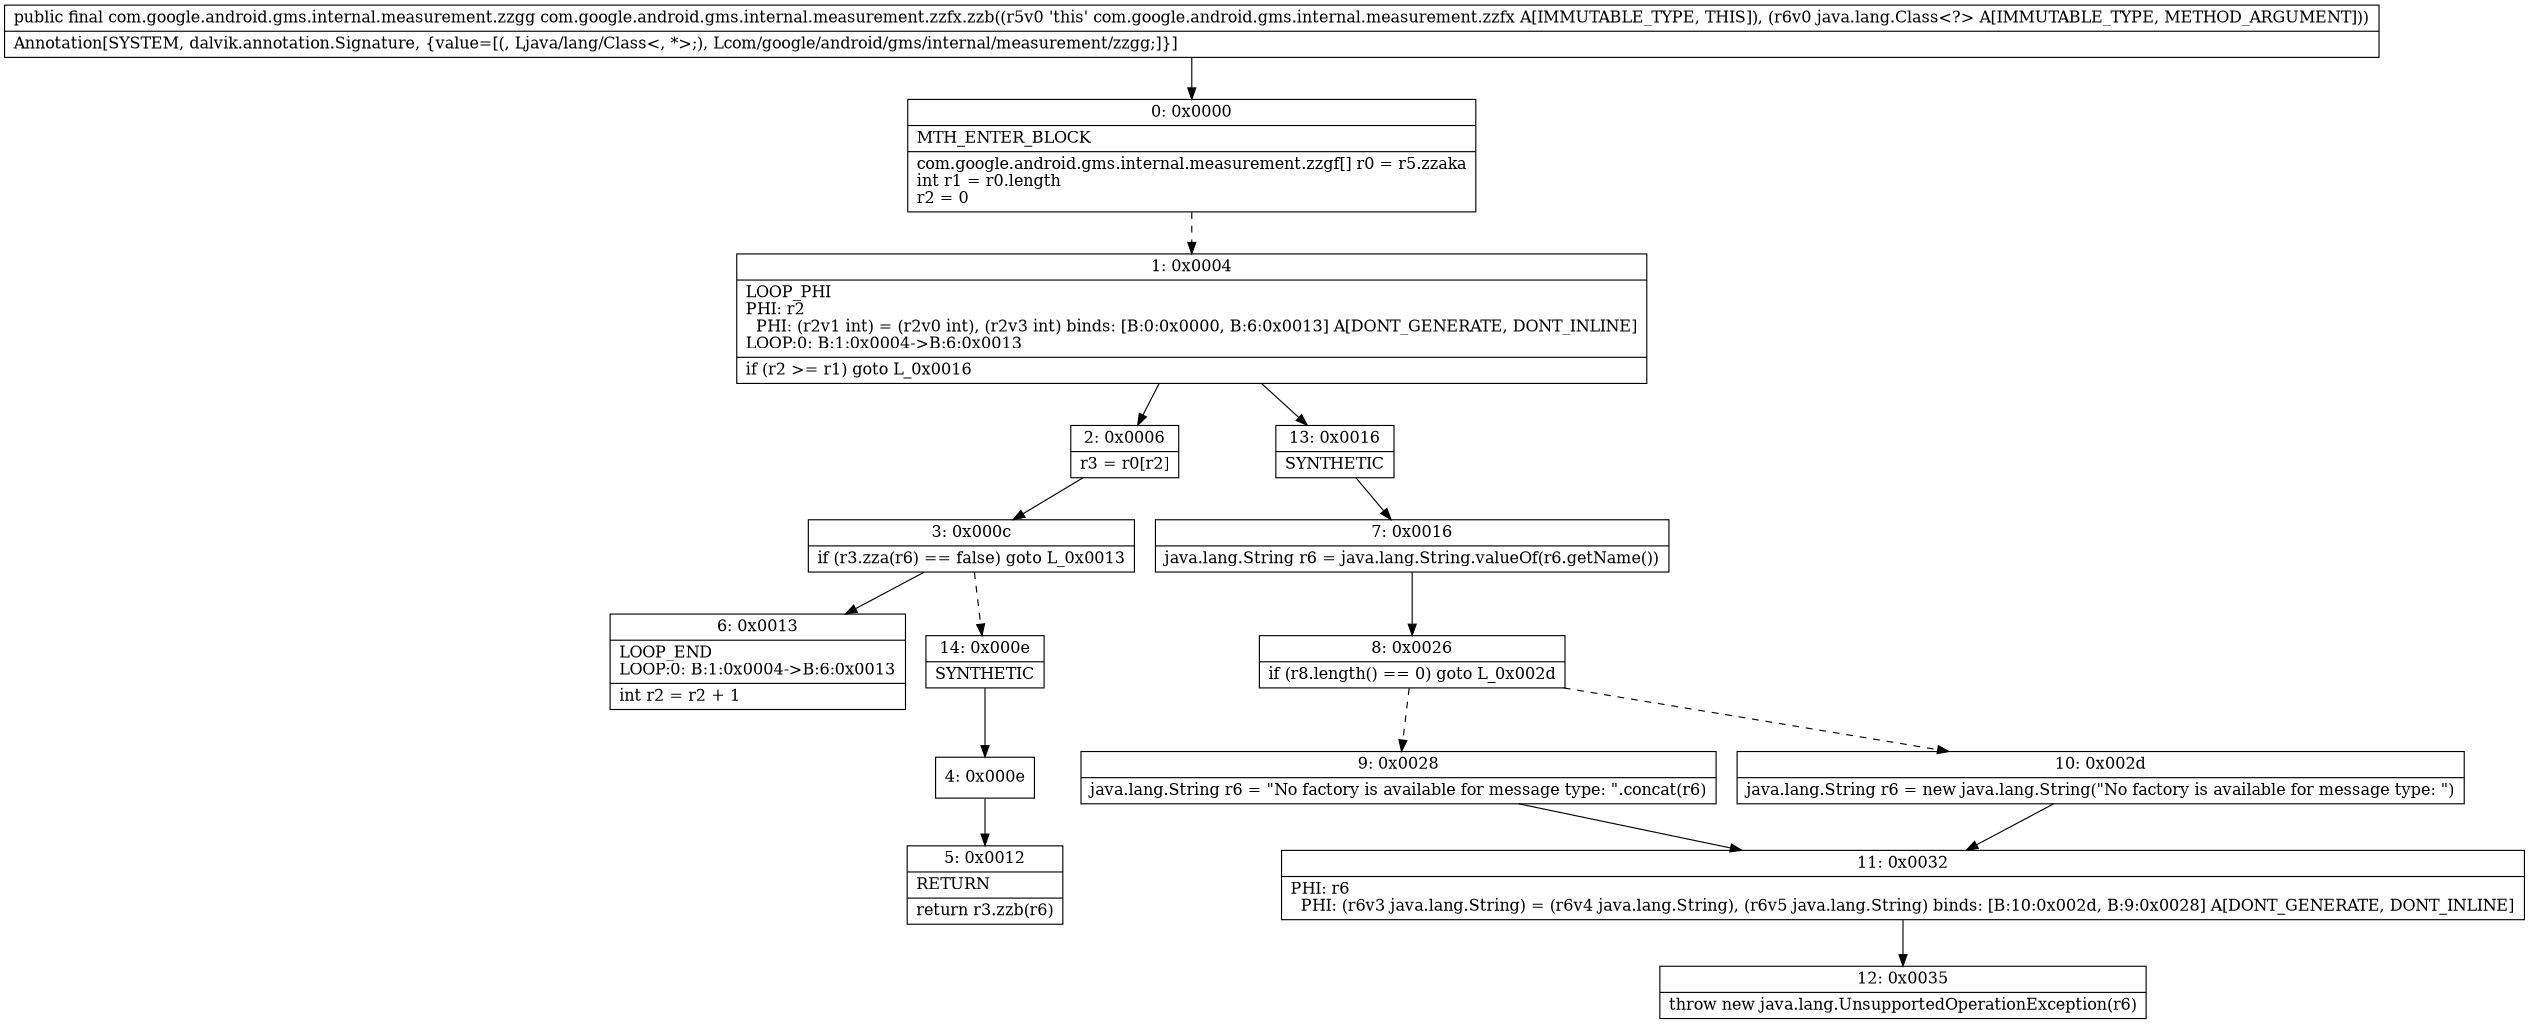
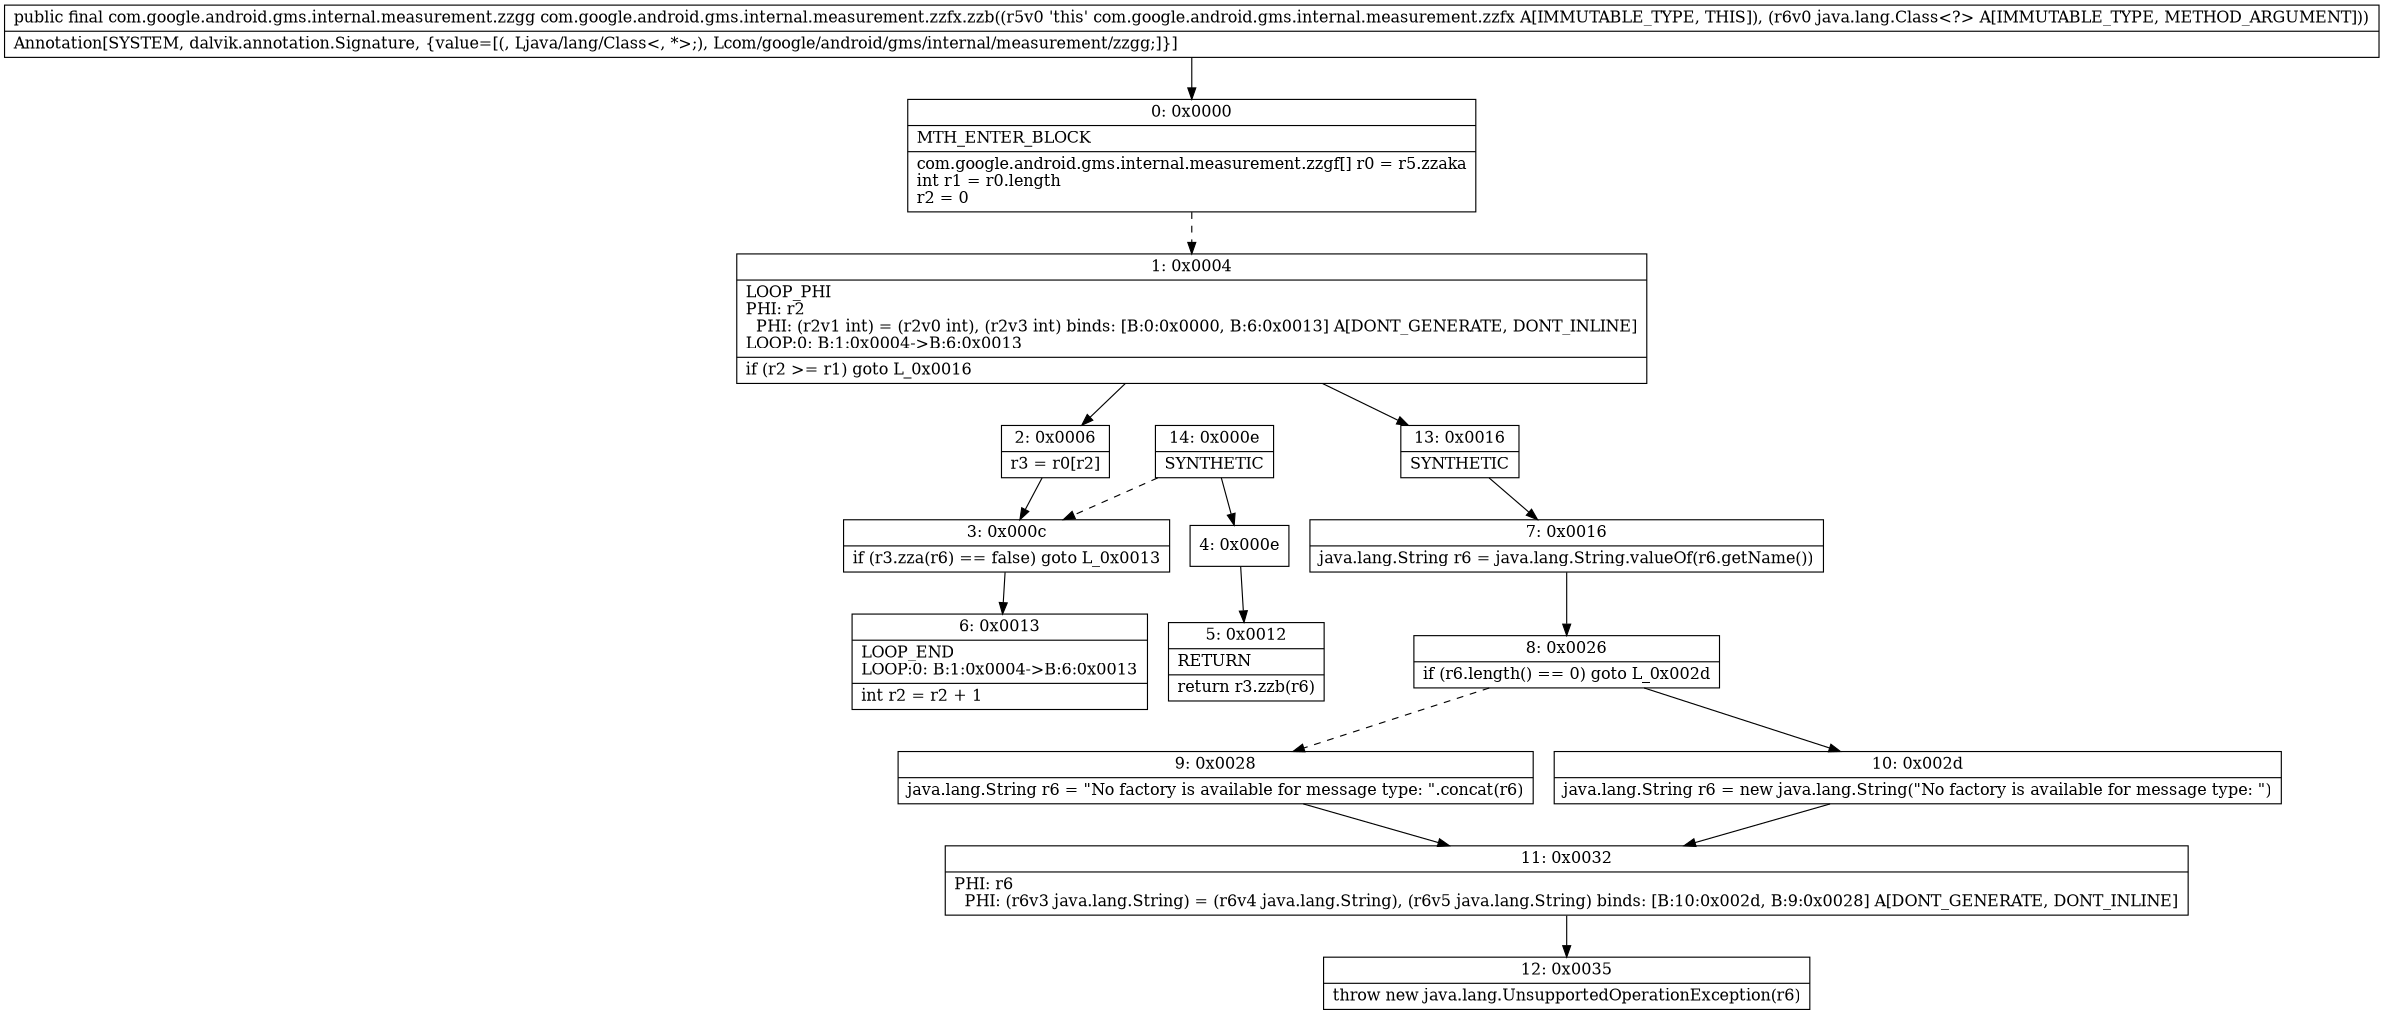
edge "3: 0x000c" -> "14: 0x000e": reversed
node "8: 0x0026": text "if (r8.length() == 0) goto L_0x002d" -> "if (r6.length() == 0) goto L_0x002d"
edge "8: 0x0026" -> "10: 0x002d": style dashed -> solid
